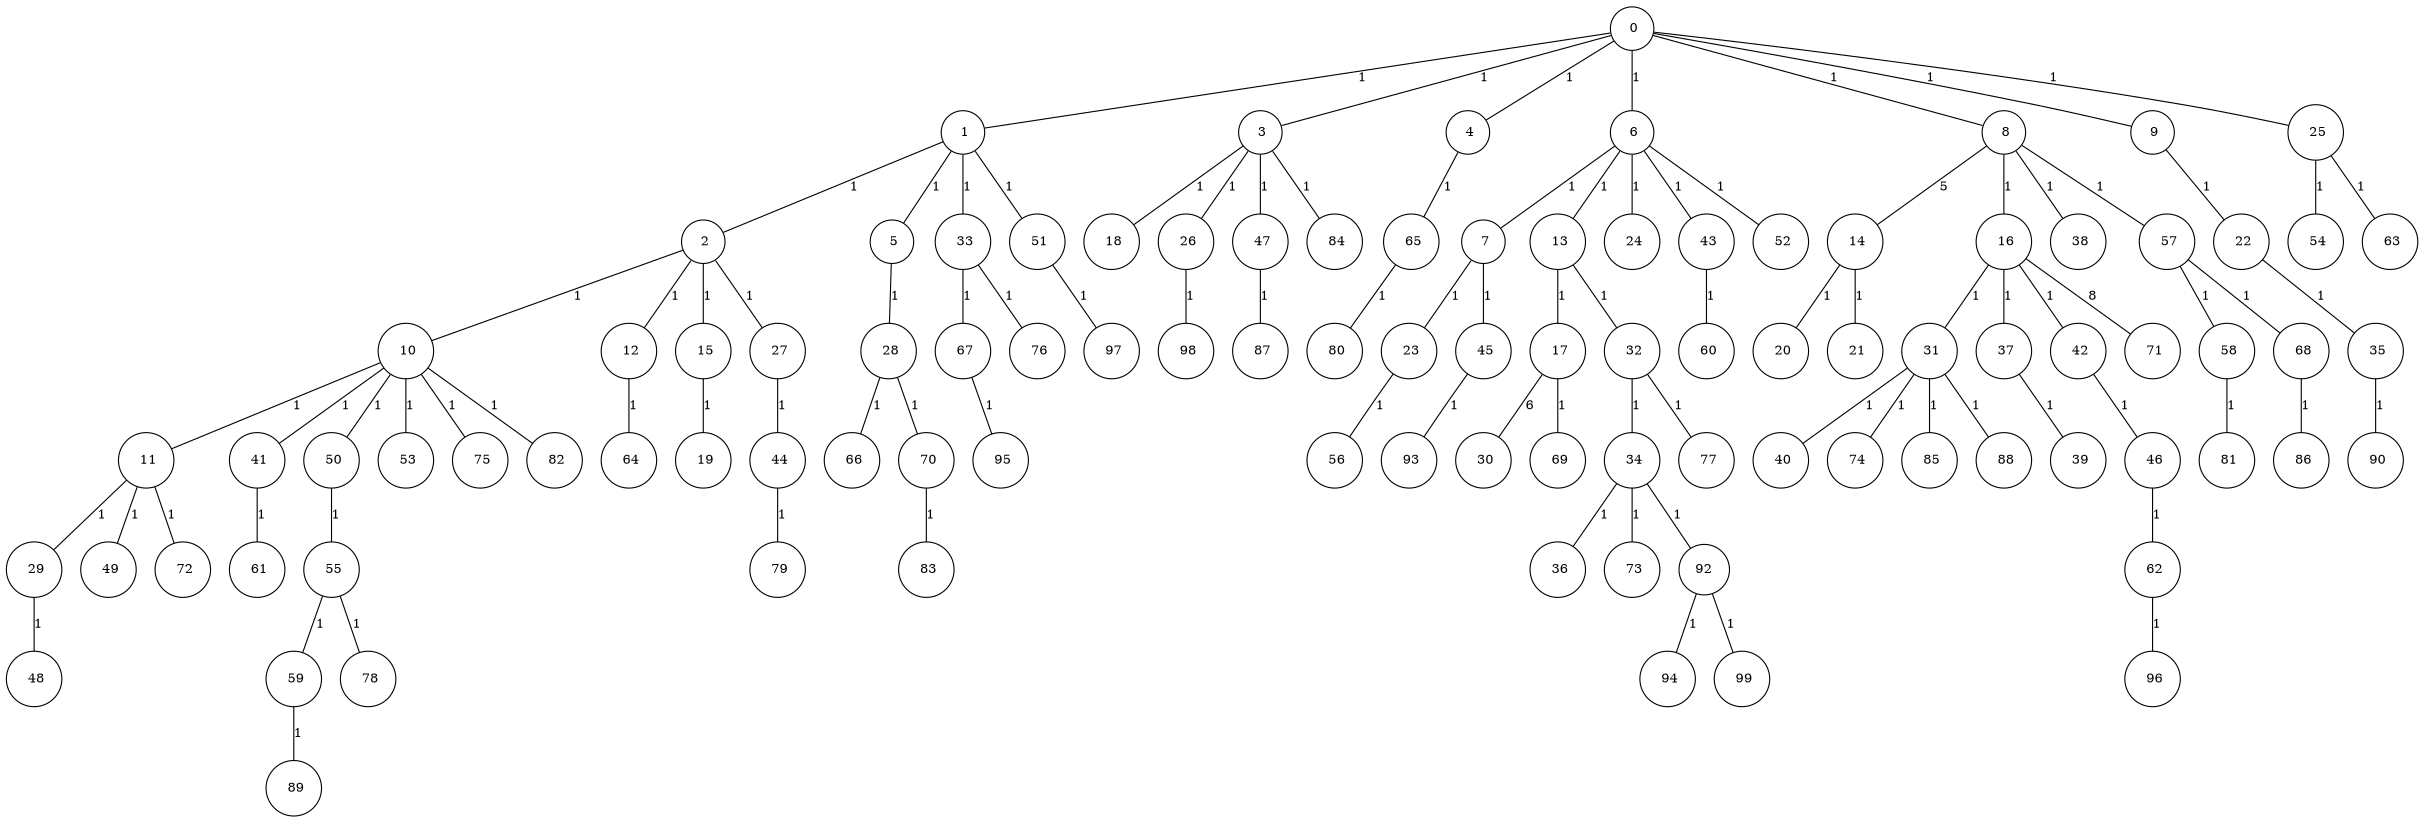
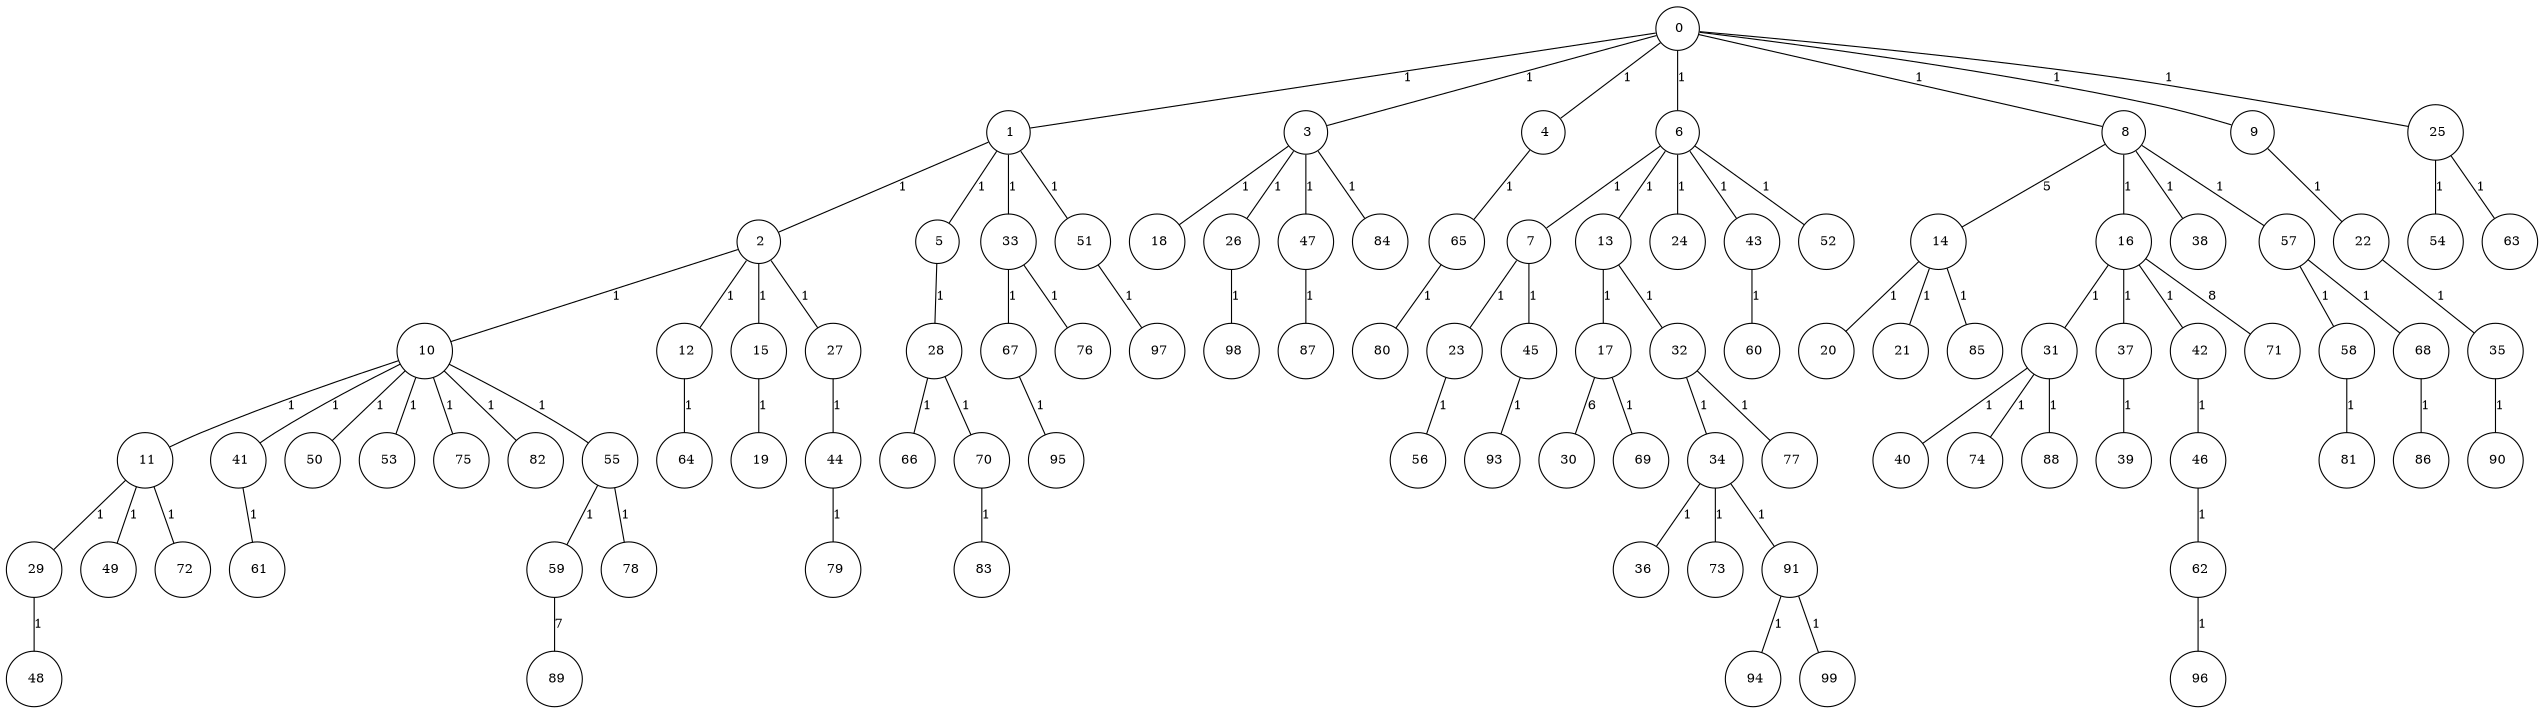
edge "31" -- "85": now "14" -- "85"
edge "50" -- "55": now "10" -- "55"
node "92": label "92" -> "91"
edge "59" -- "89": label "1" -> "7"
